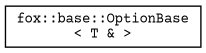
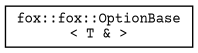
node "fox::base::OptionBase < T & >": label "fox::base::OptionBase < T & >" -> "fox::fox::OptionBase < T & >"
